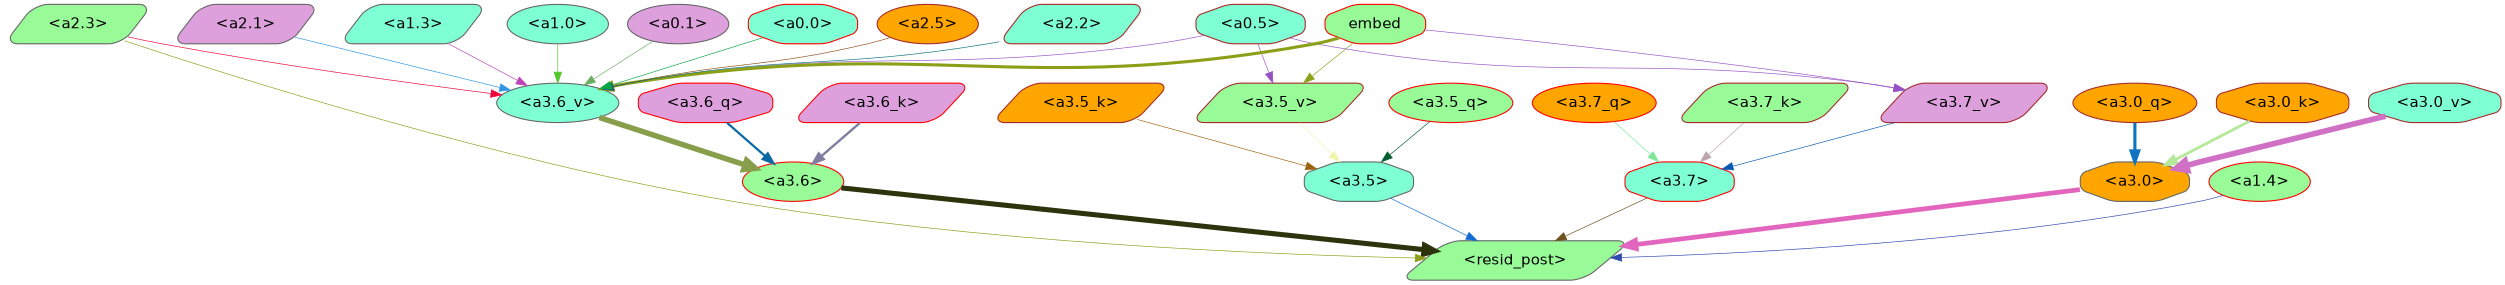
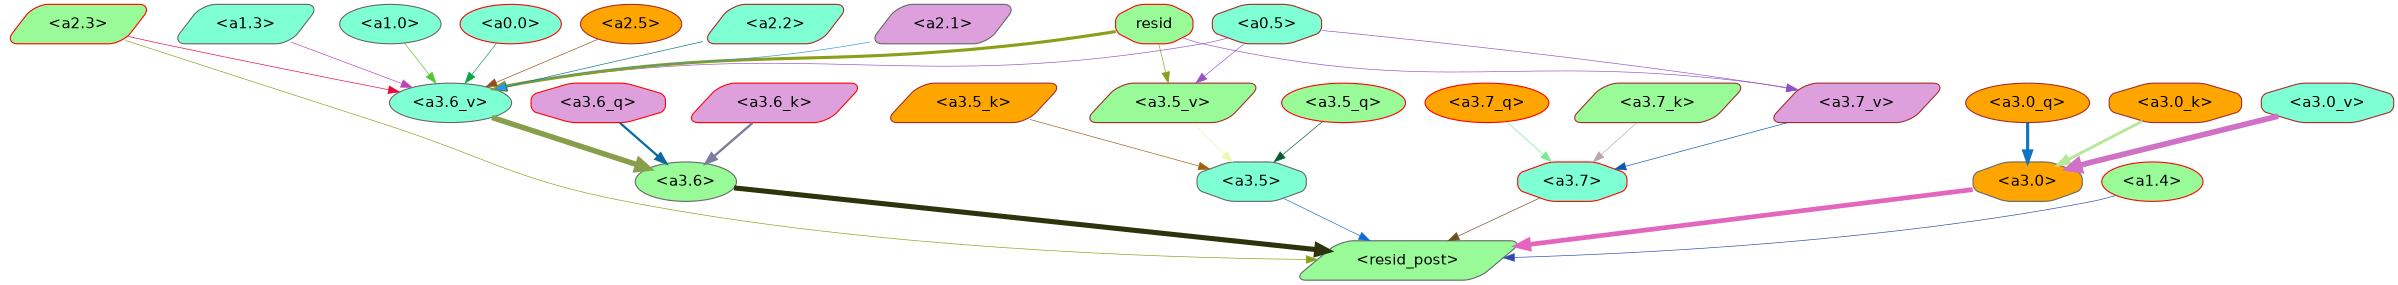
node "<a2.3>": color gray40 -> red
node "<a0.1>": removed
node "<a0.0>": shape octagon -> ellipse
node "embed": label "embed" -> "resid"
node "<a3.6>": color red -> gray40
